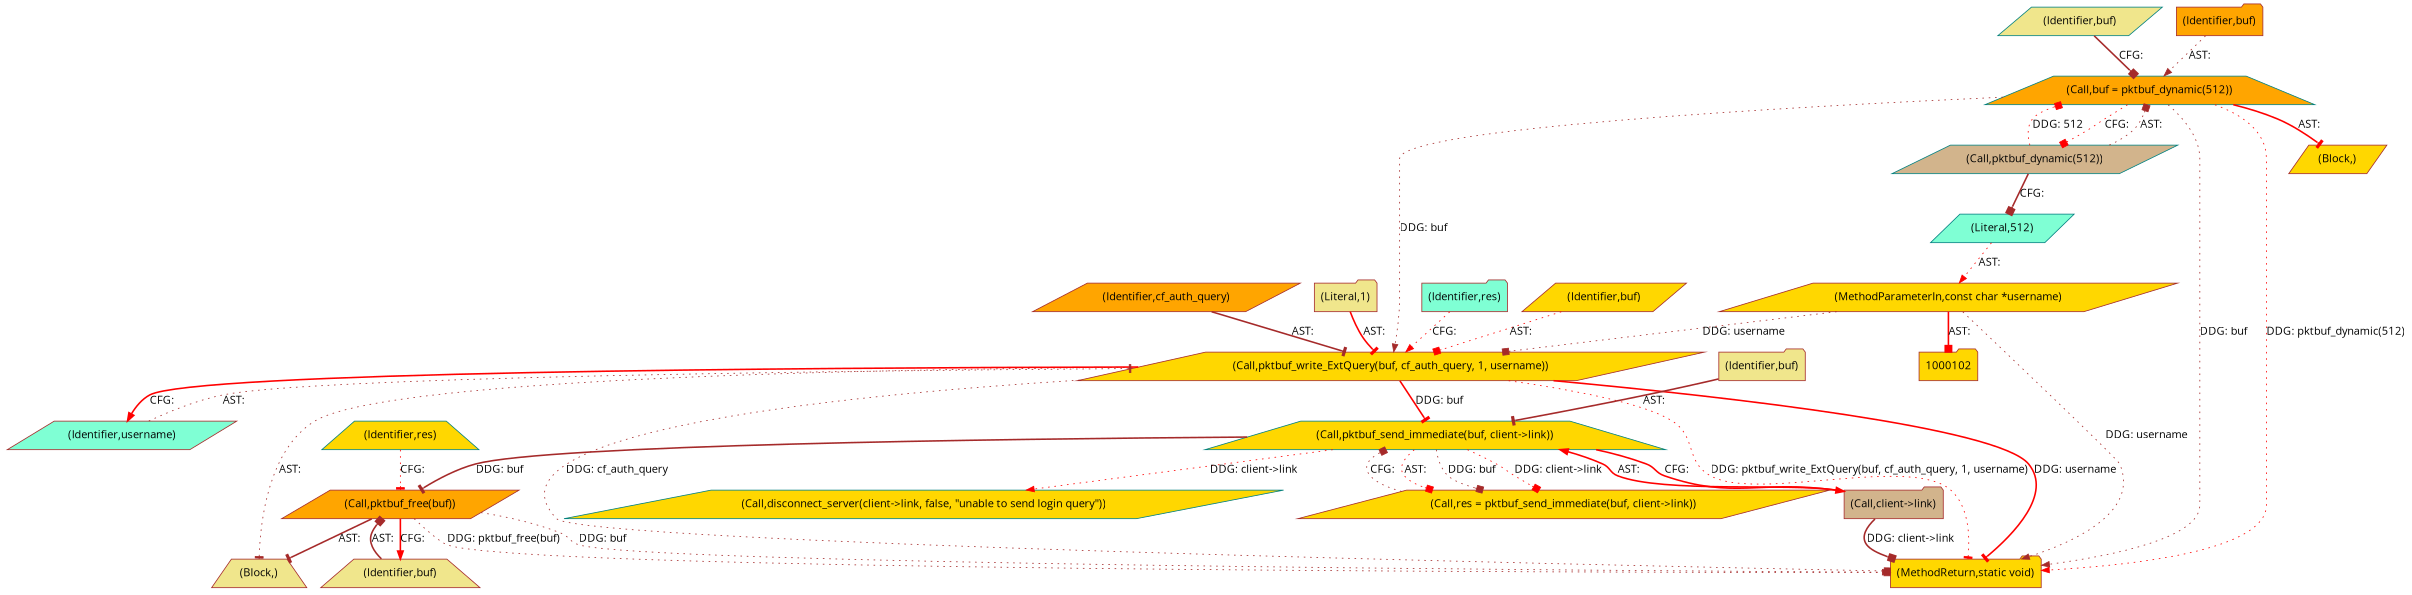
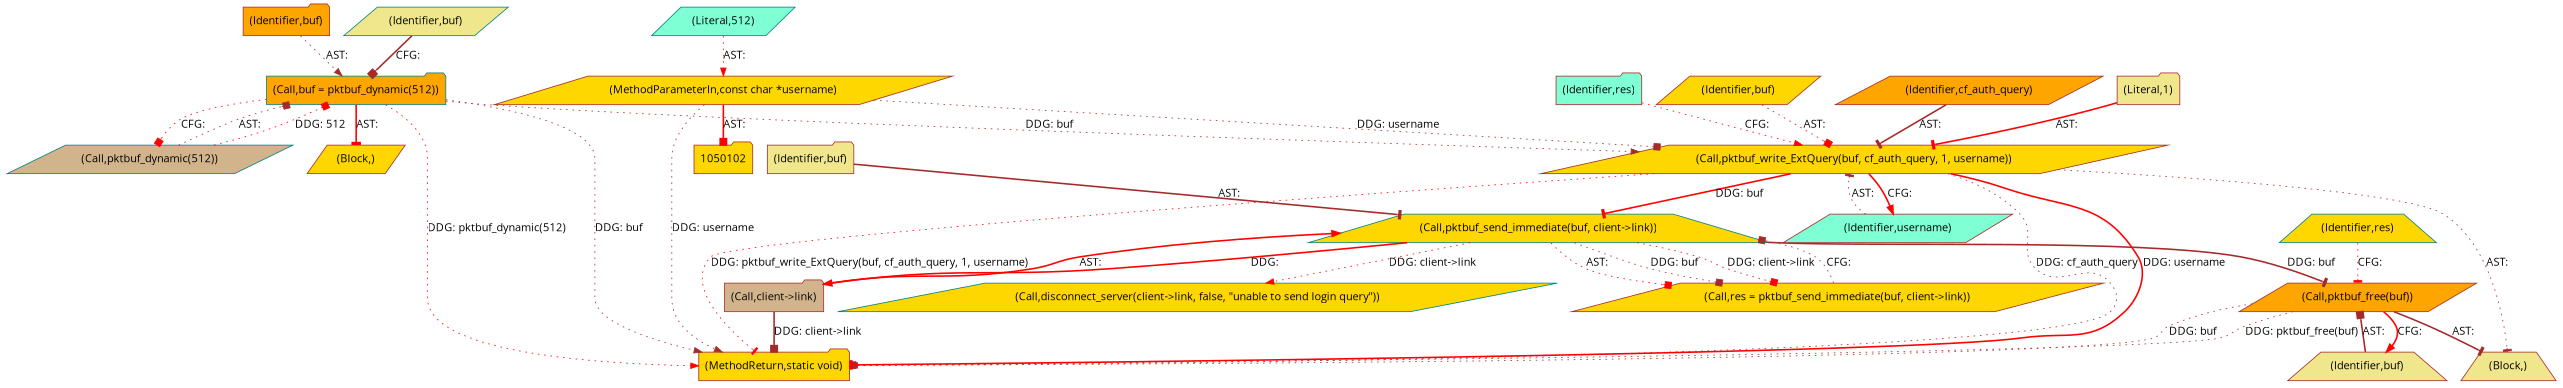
node "(Call,buf = pktbuf_dynamic(512))": shape trapezium -> folder
edge "(Call,pktbuf_dynamic(512))" -> "(Literal,512)": removed, label "CFG:"
node "1000102": label "1000102" -> "1050102"
edge "(Call,pktbuf_send_immediate(buf, client->link))" -> "(Call,client->link)": label "CFG: " -> "DDG: "
